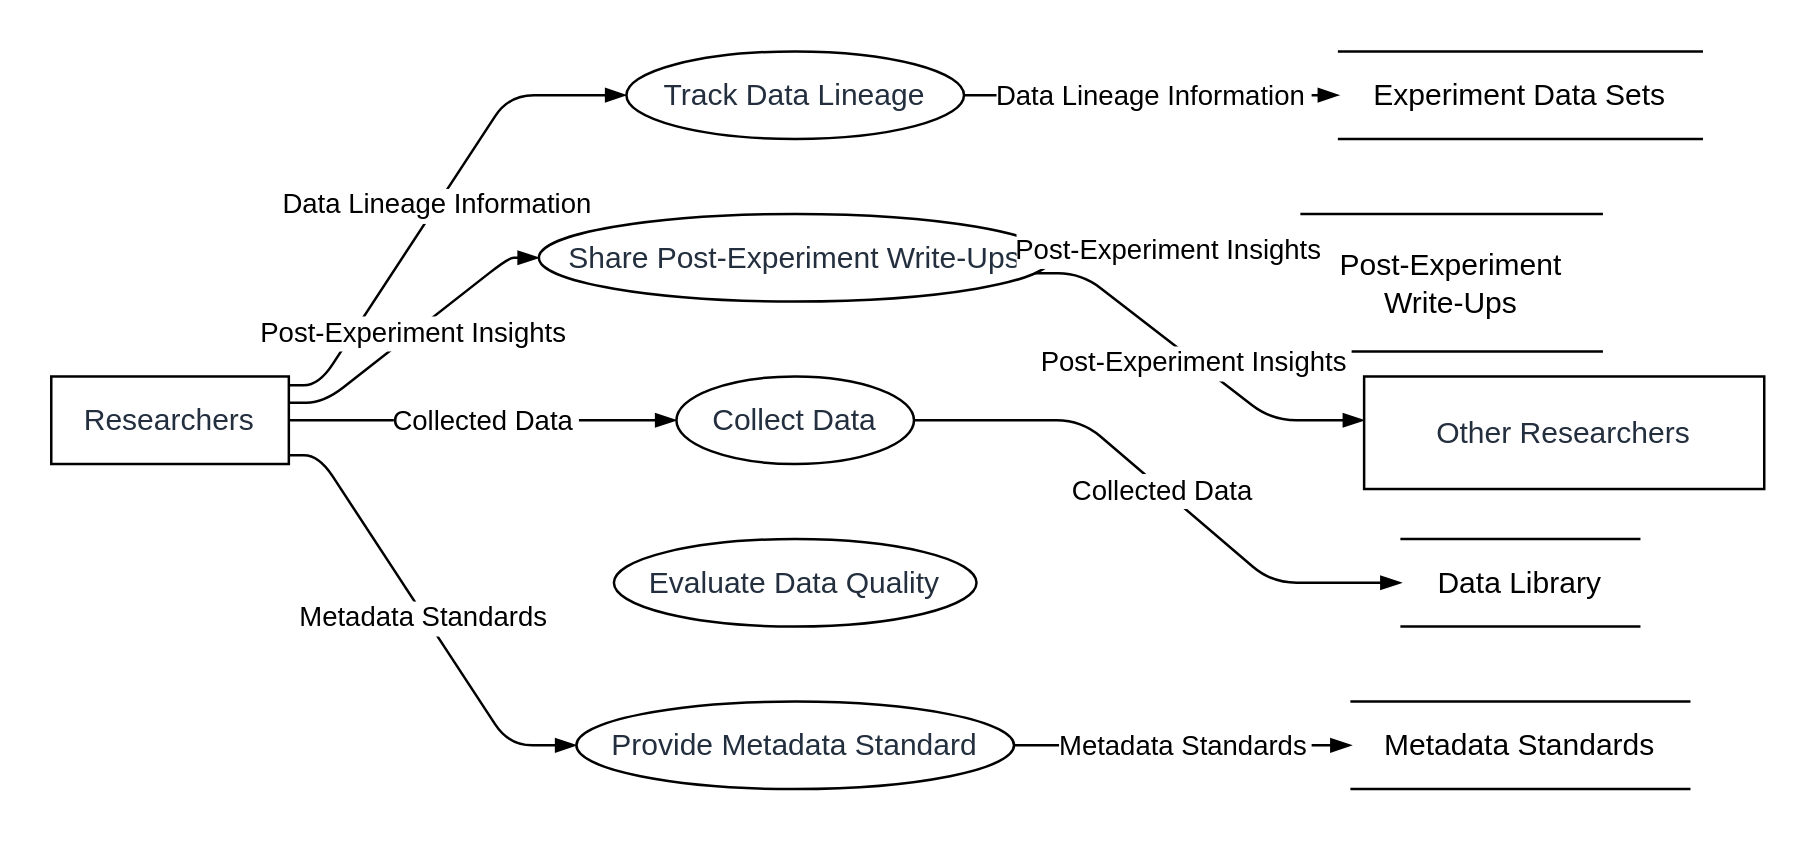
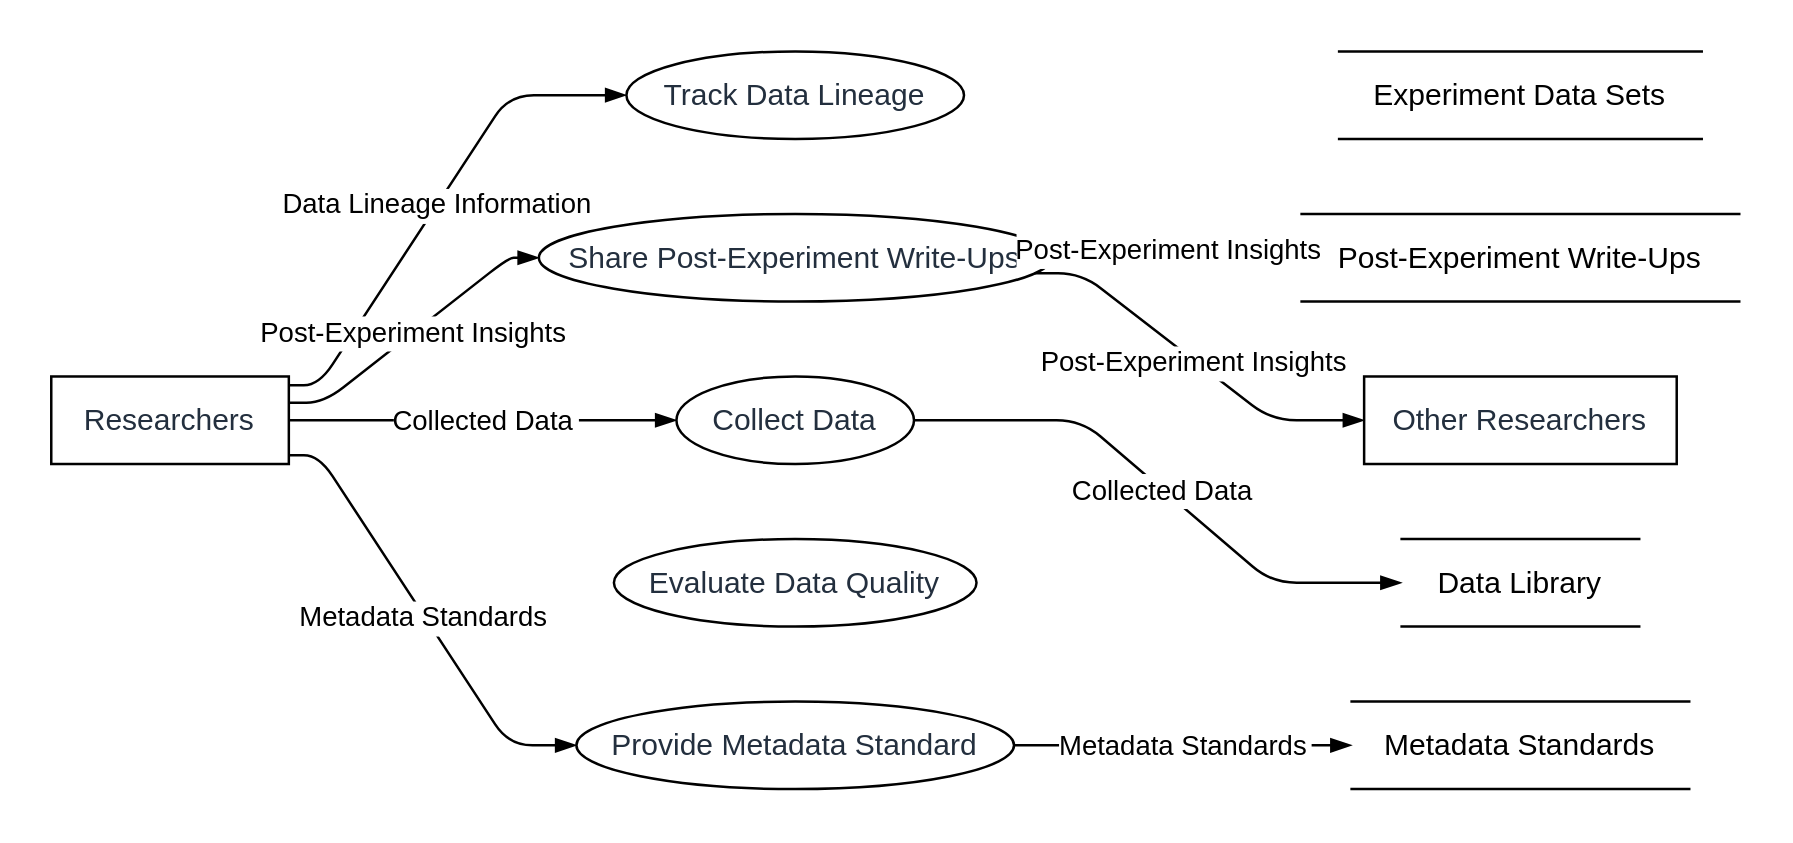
edge "Track Data Lineage" -> "Experiment Data Sets": removed, label "Data Lineage Information"
node "Post-Experiment Write-Ups": size 300x138 -> 438x88
node "Other Researchers": size 400x113 -> 313x88
